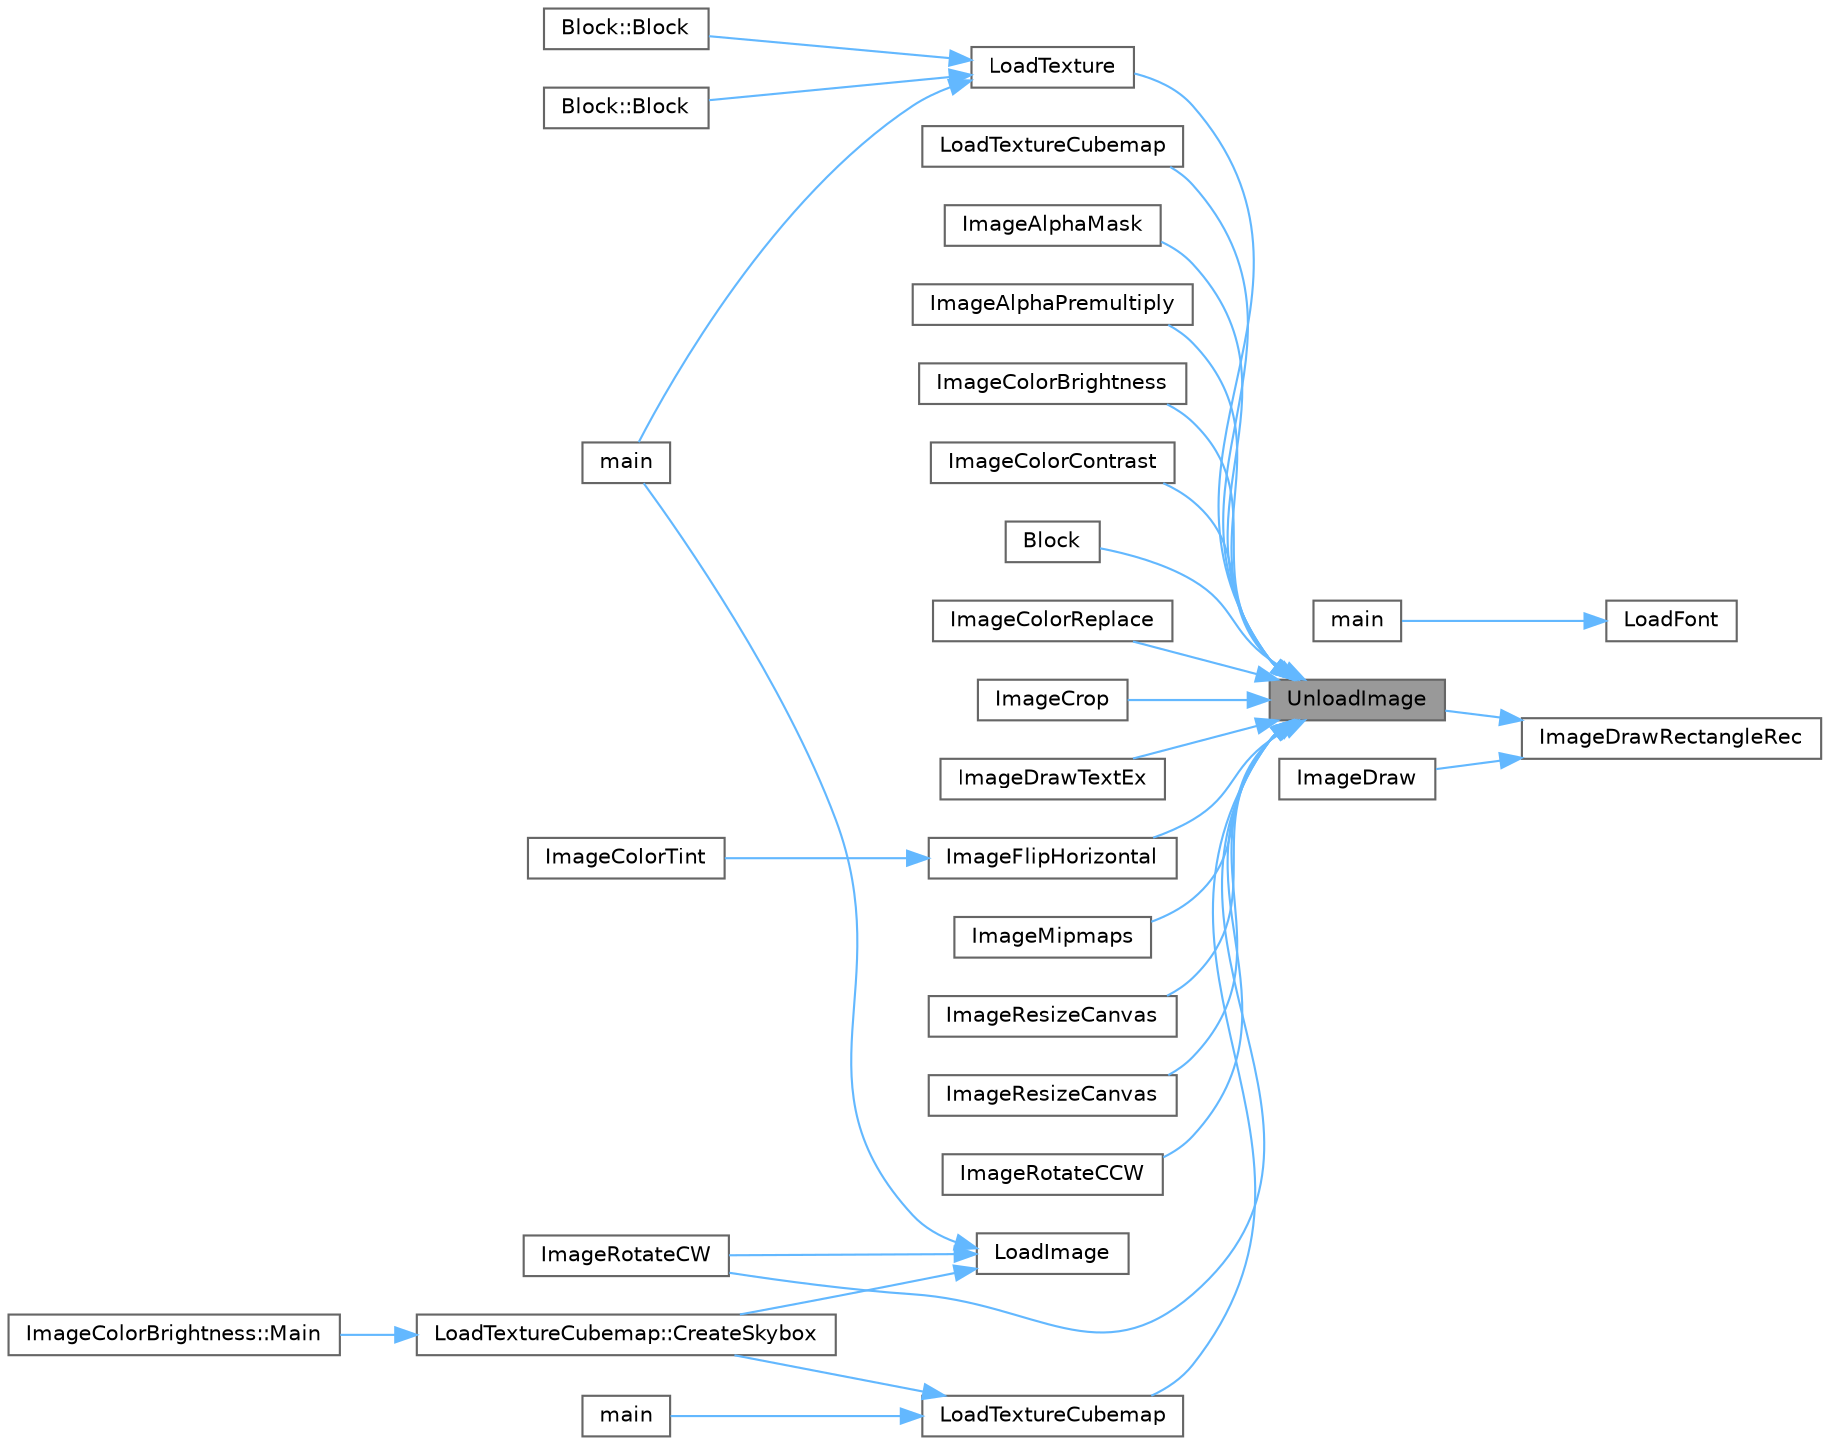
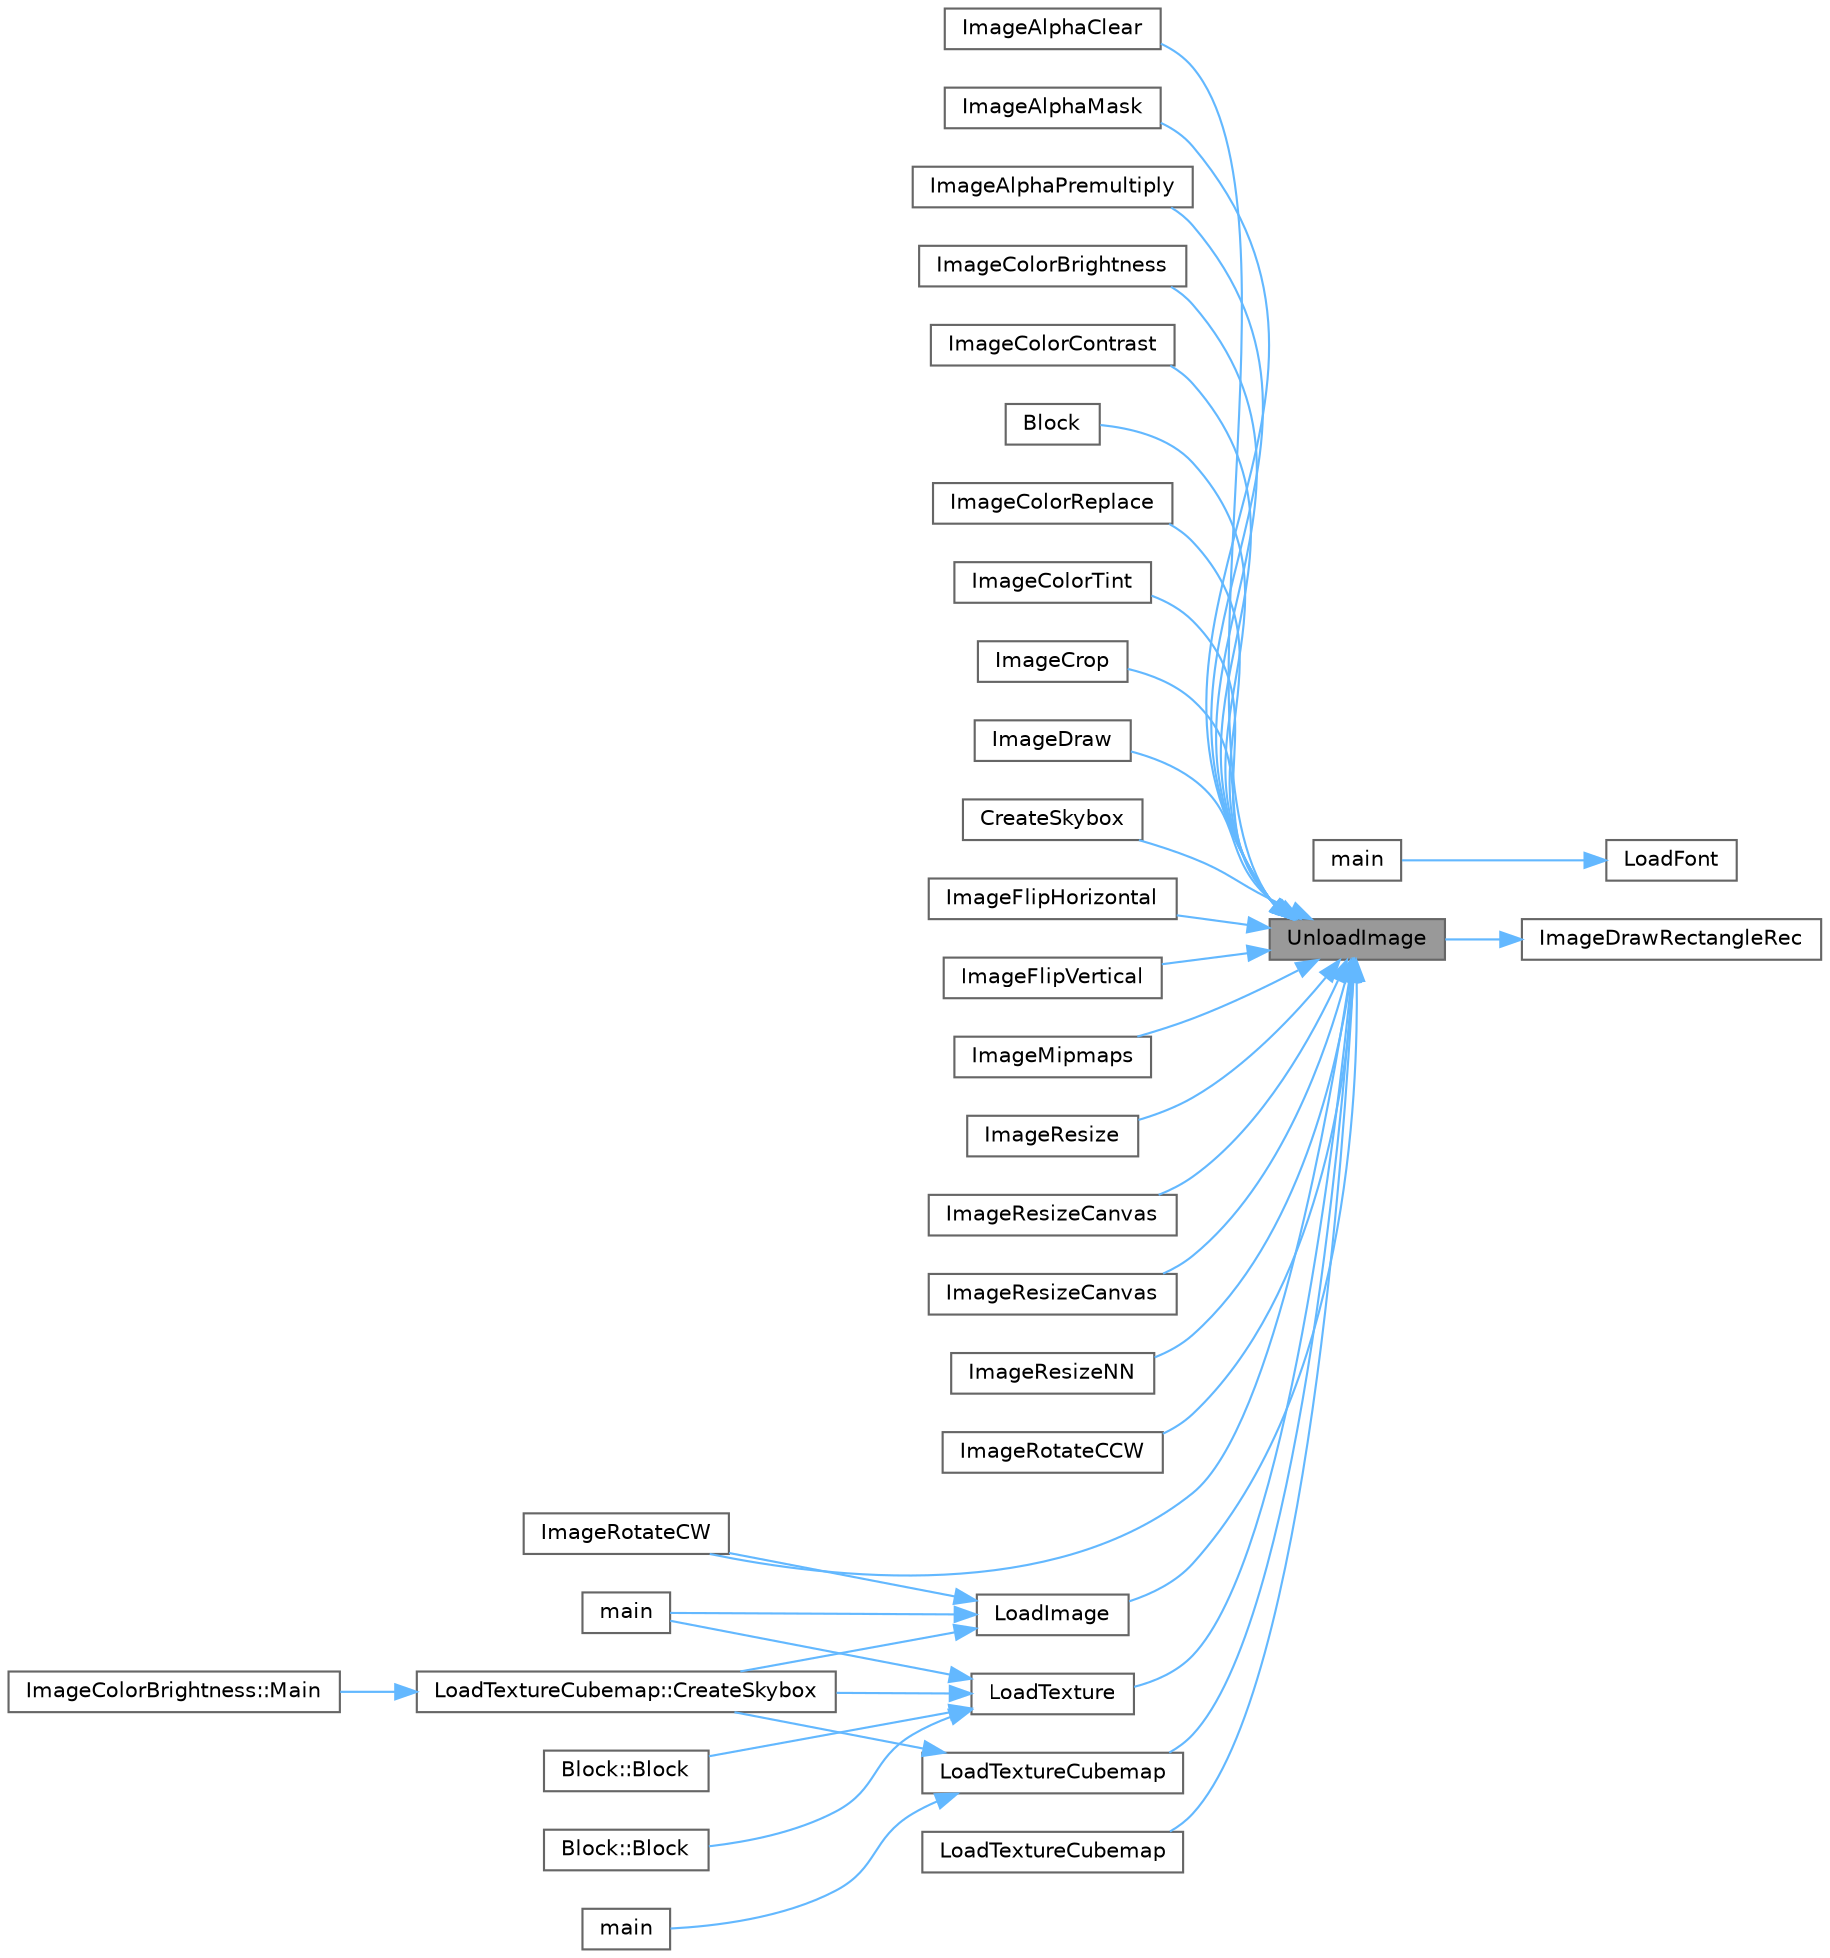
node "ImageAlphaClear": added
edge "ImageDraw" -> "ImageDrawRectangleRec": now "ImageDraw" -> "UnloadImage"
node "ImageDrawTextEx": label "ImageDrawTextEx" -> "CreateSkybox"
edge "ImageColorTint" -> "ImageFlipHorizontal": now "ImageColorTint" -> "UnloadImage"
node "ImageFlipVertical": added
node "ImageResize": added
node "ImageResizeNN": added
edge "LoadImage" -> "UnloadImage": added
edge "LoadTextureCubemap::CreateSkybox" -> "LoadTexture": added
